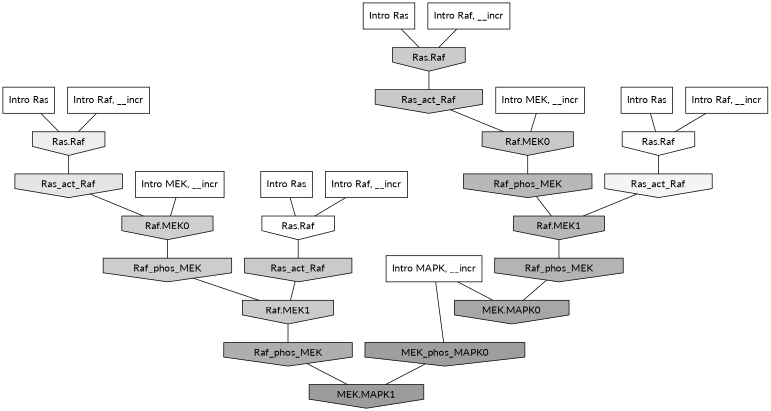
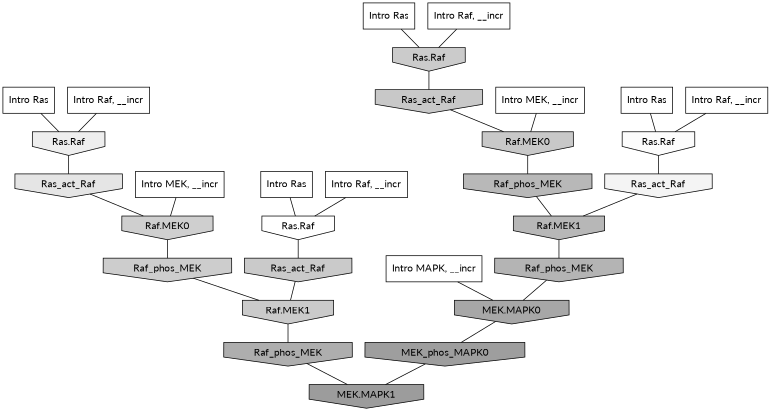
edge "Intro MAPK, __incr" -- "MEK_phos_MAPK0": now "MEK.MAPK0" -- "MEK_phos_MAPK0"
